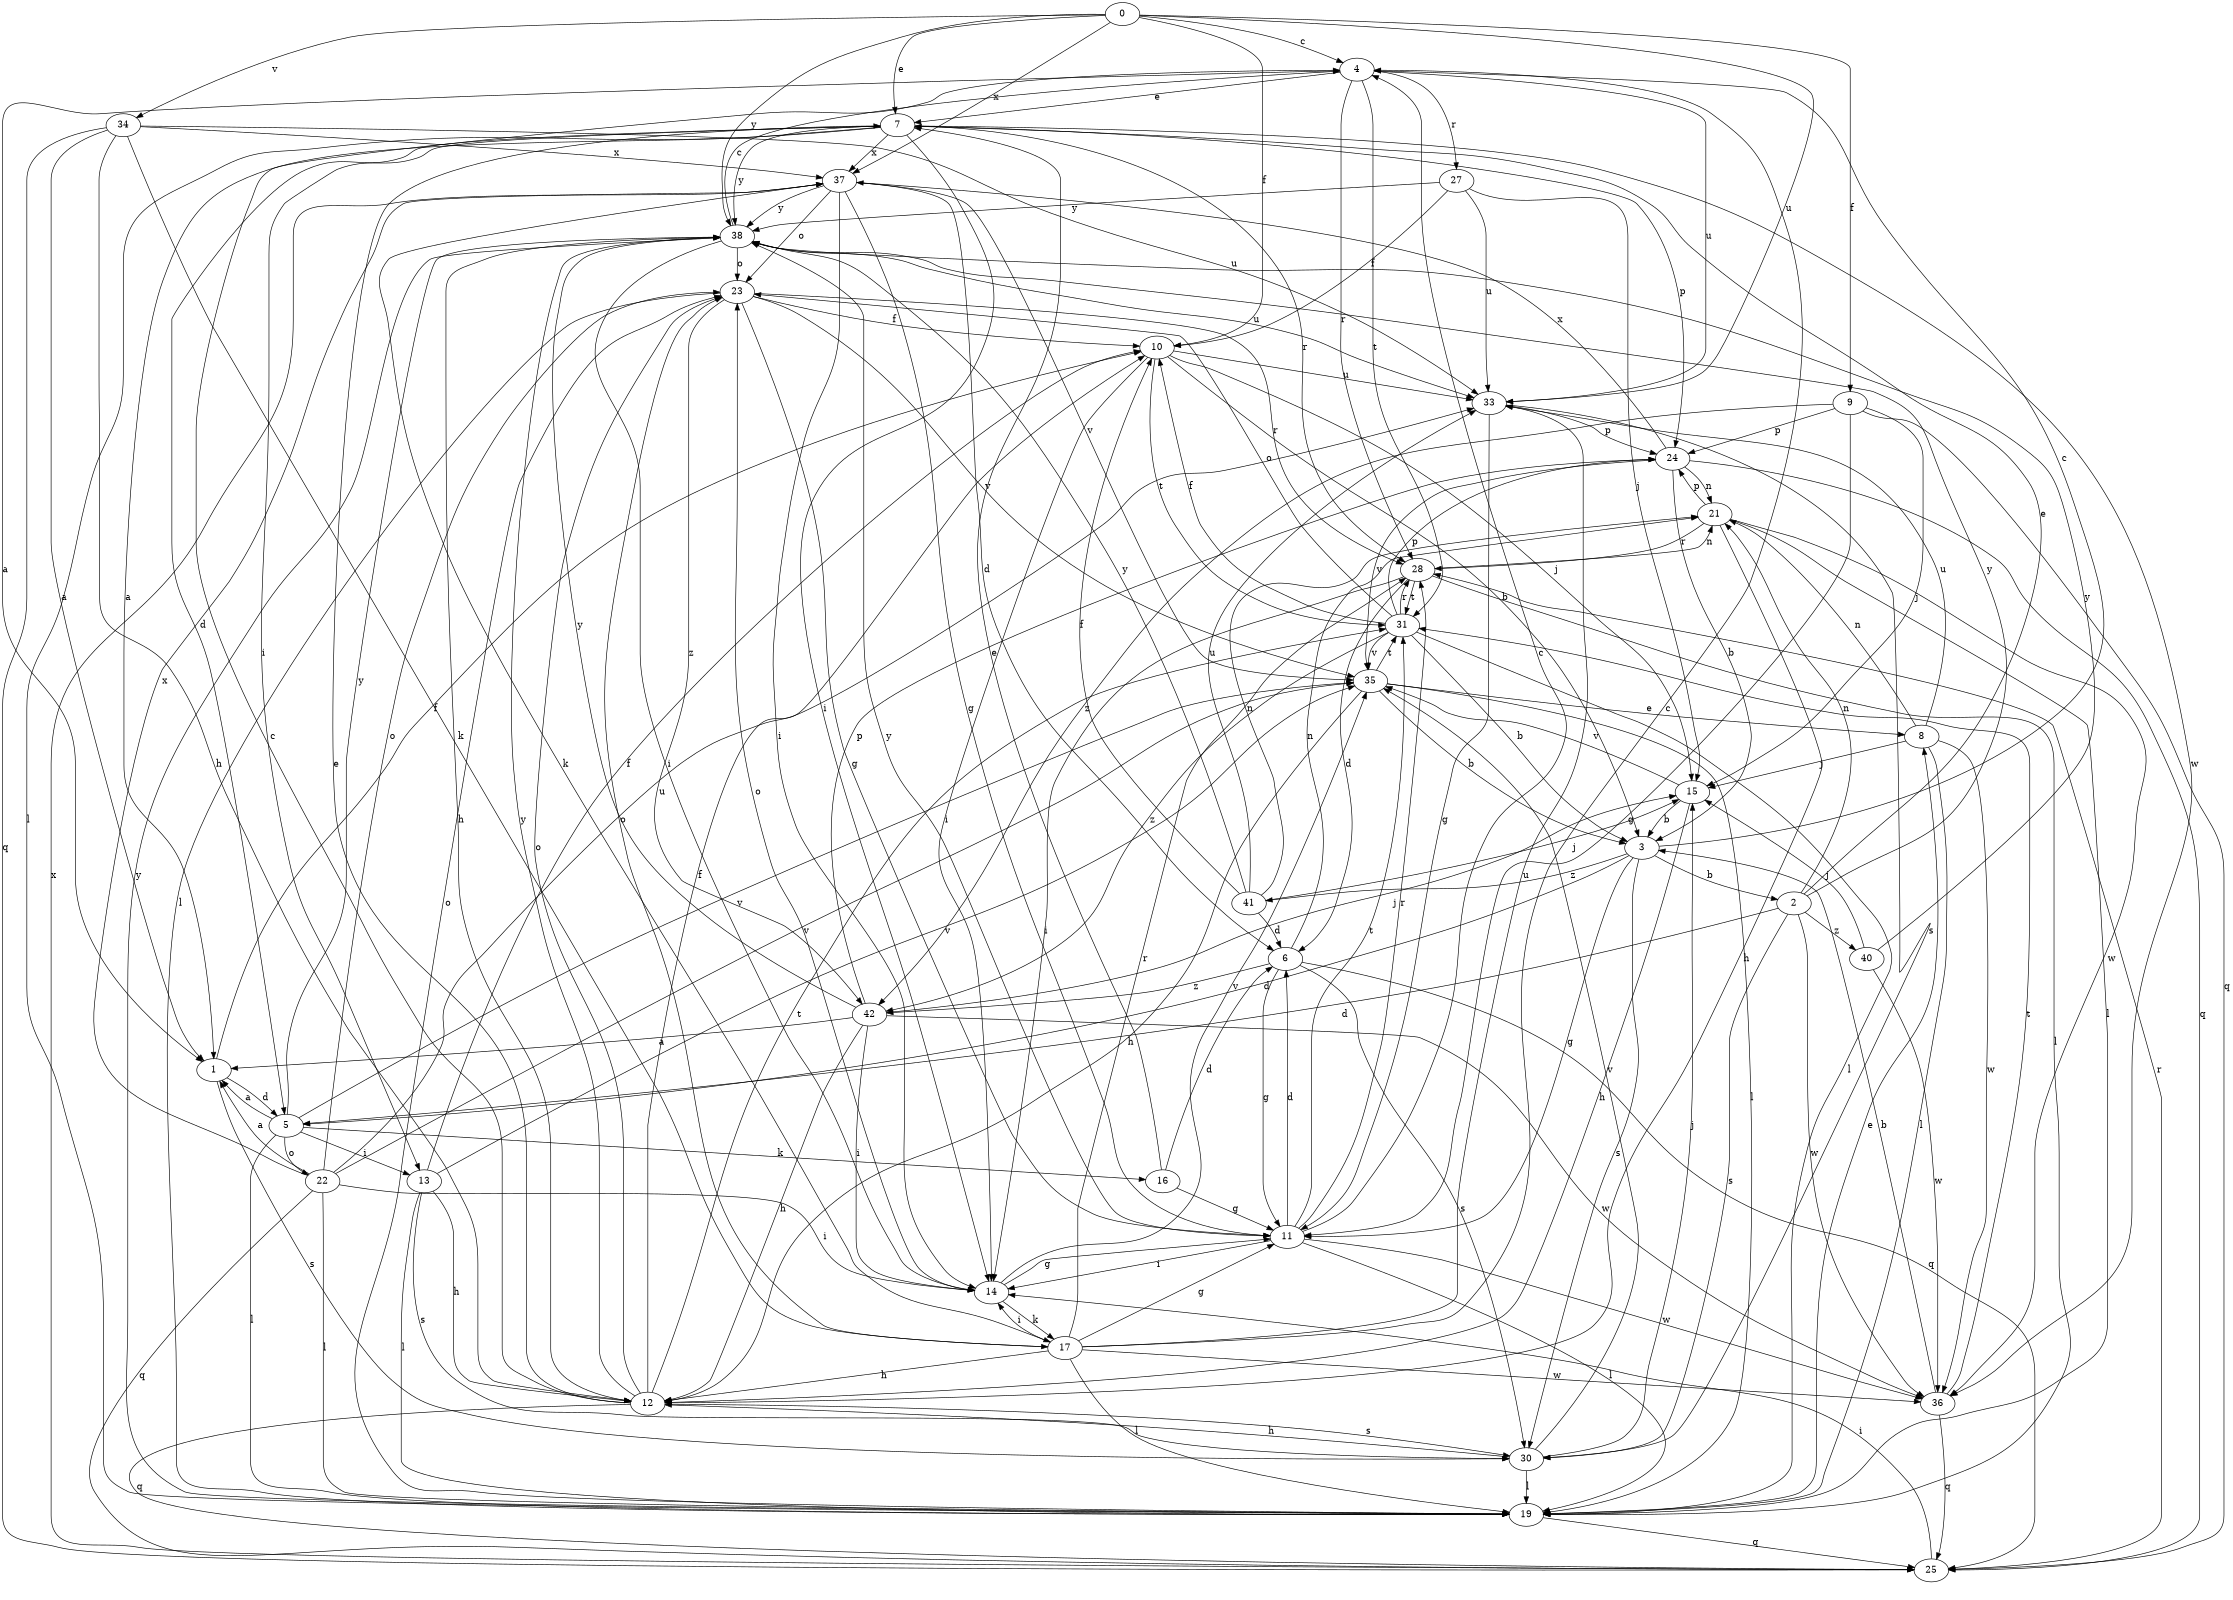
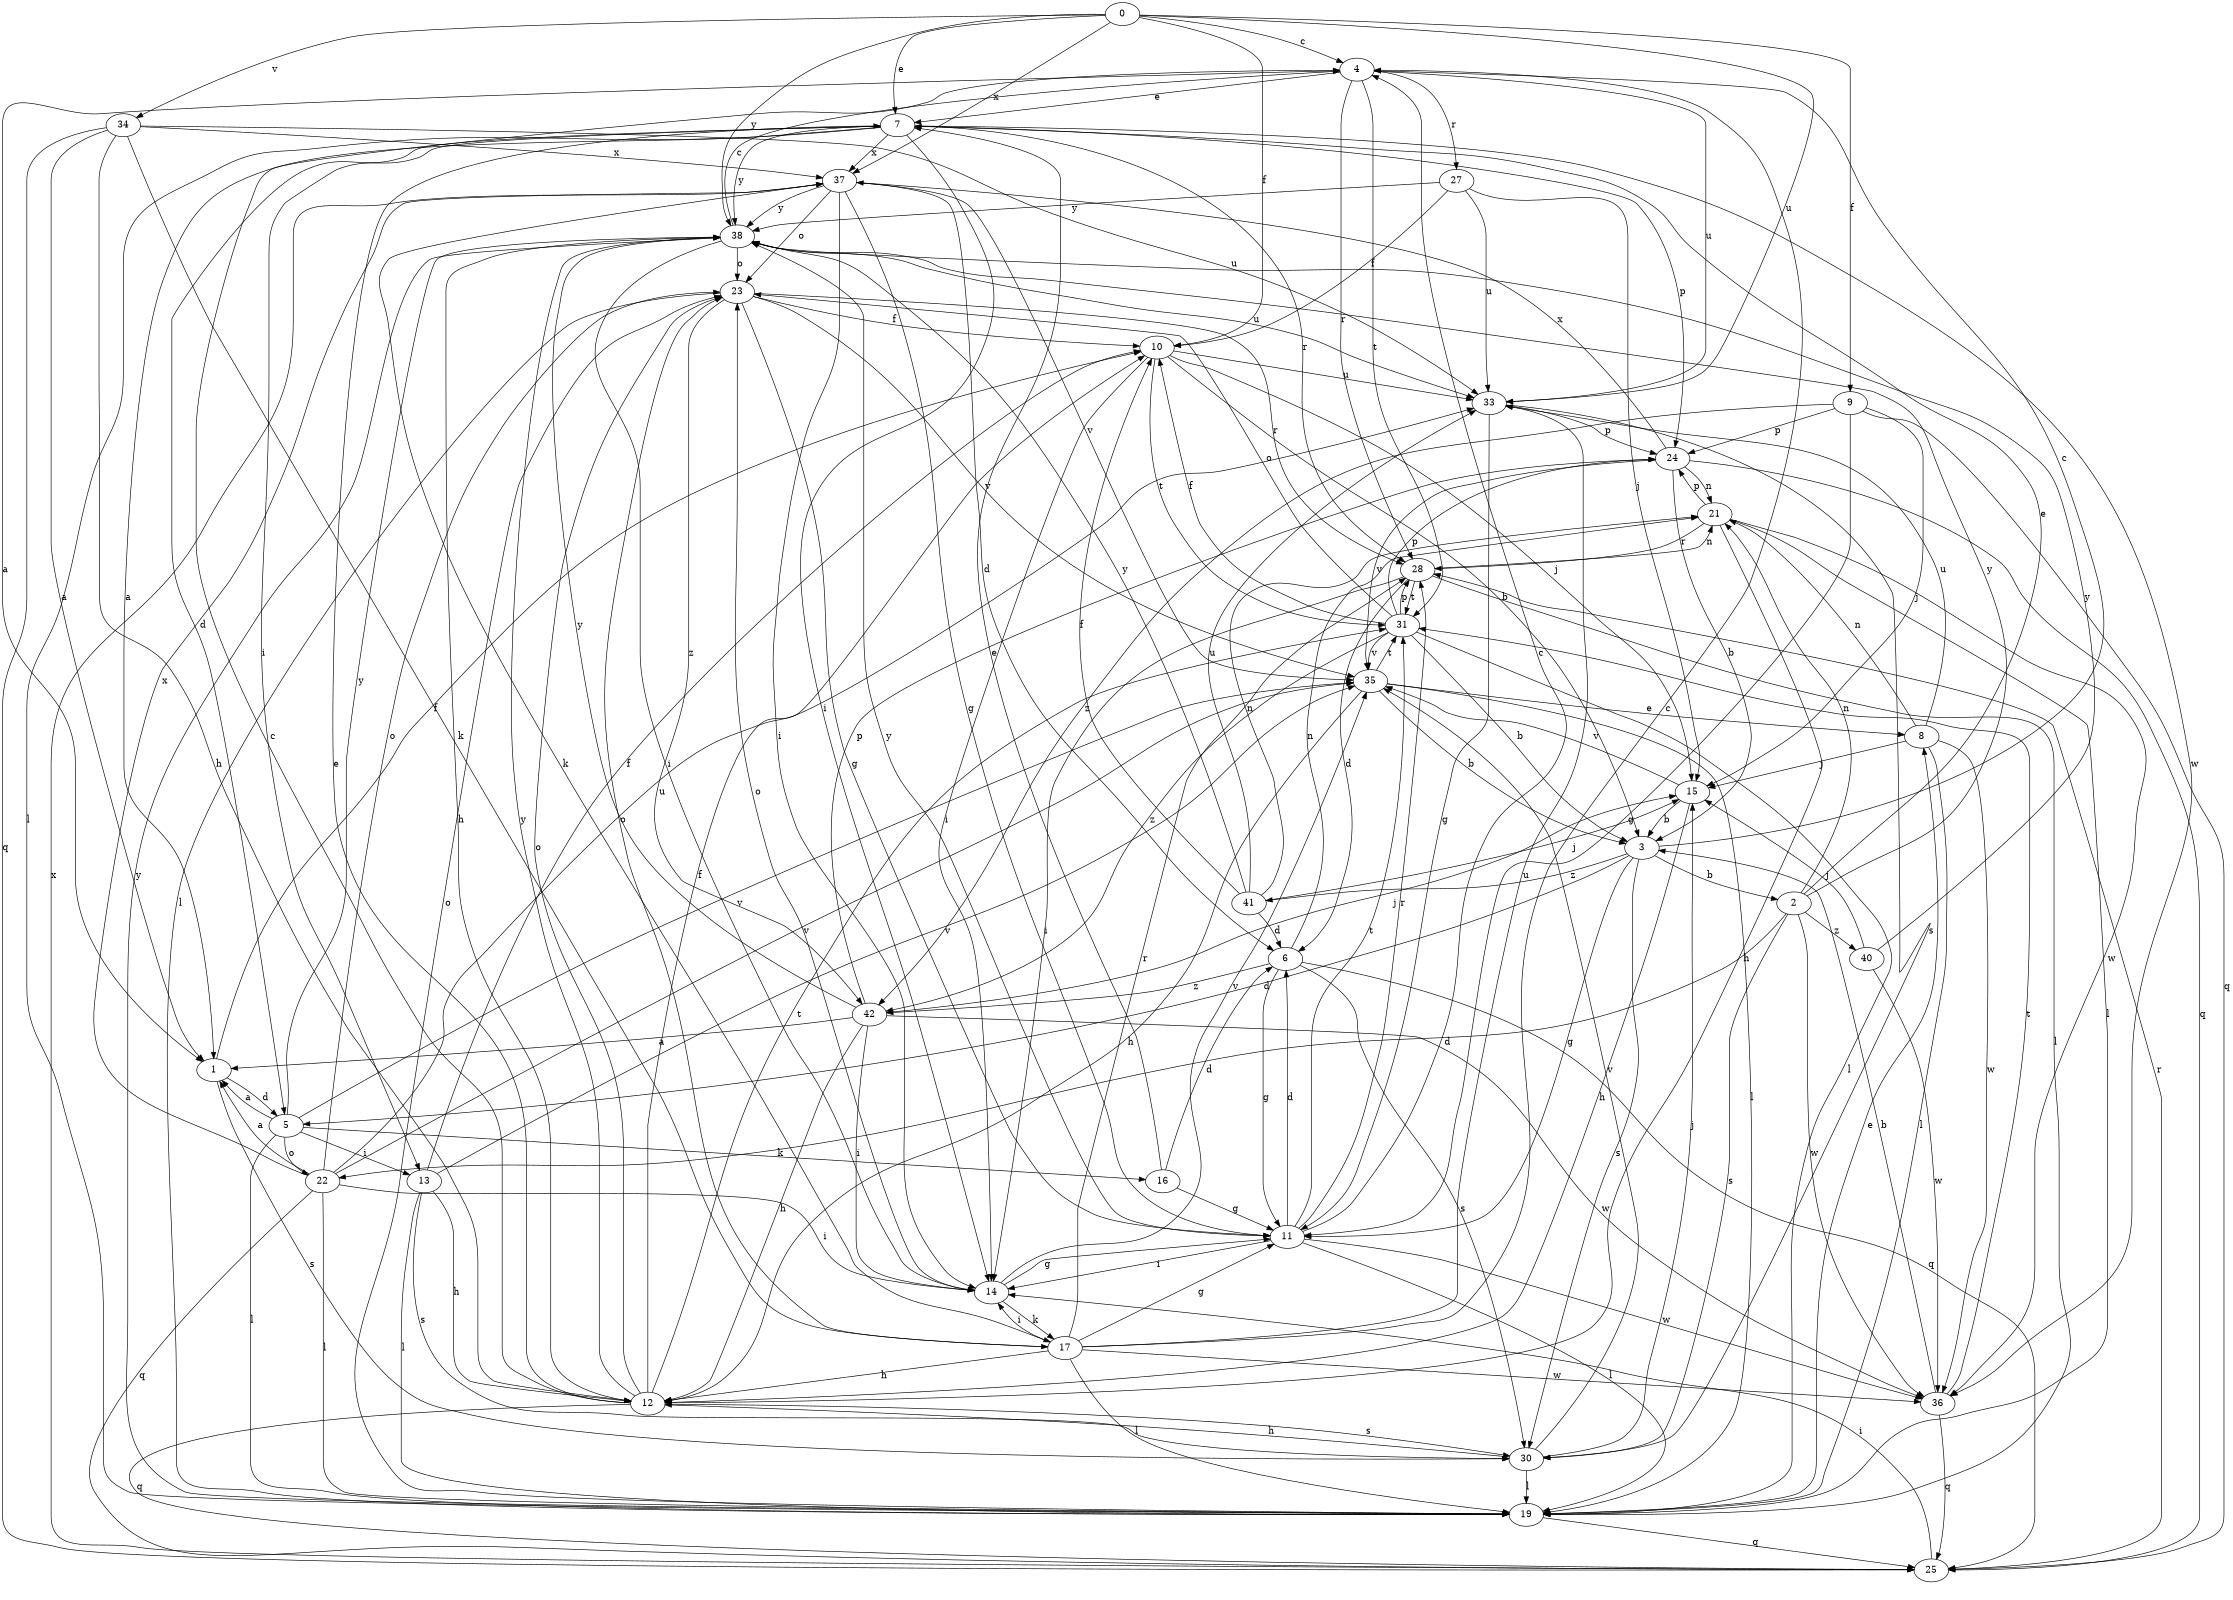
edge "31" -> "28": label "r" -> "p"
edge "2" -> "5": now "2" -> "22"
